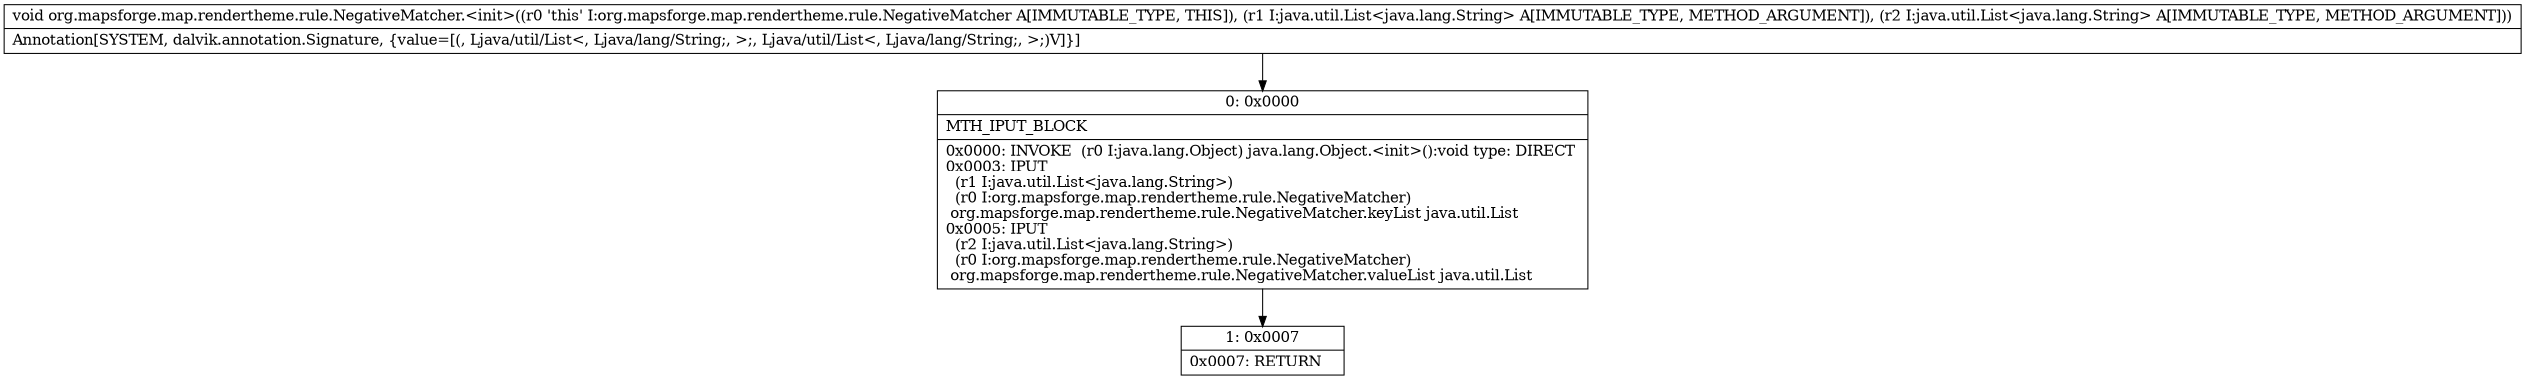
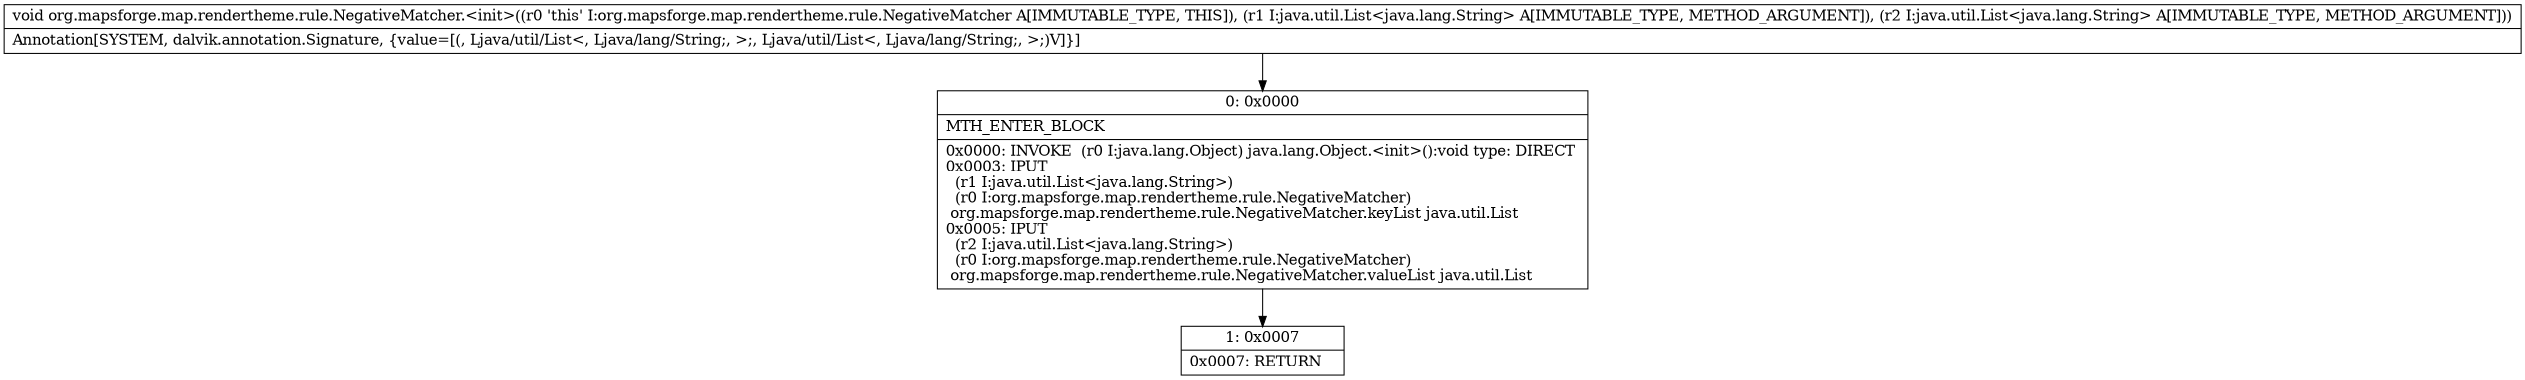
node "0: 0x0000": text "MTH_IPUT_BLOCK" -> "MTH_ENTER_BLOCK"
